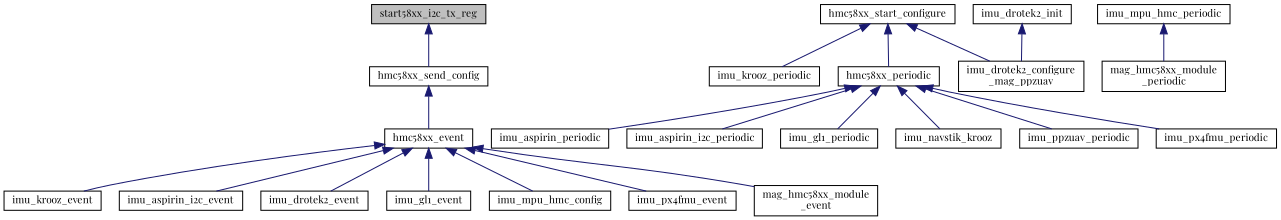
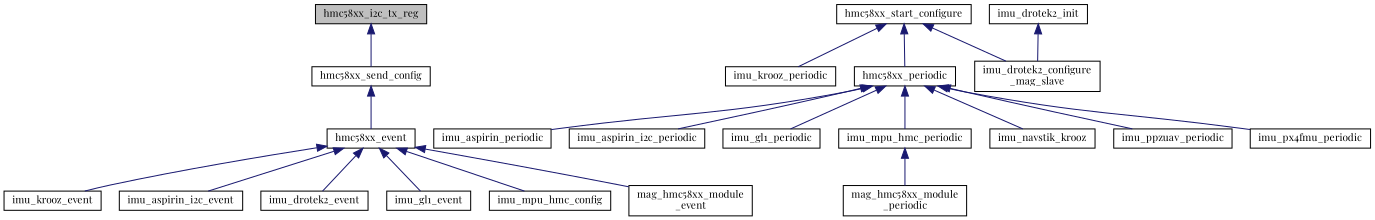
node "start58xx_i2c_tx_reg": label "start58xx_i2c_tx_reg" -> "hmc58xx_i2c_tx_reg"
node "imu_drotek2_configure _mag_ppzuav": label "imu_drotek2_configure _mag_ppzuav" -> "imu_drotek2_configure _mag_slave"
edge "imu_mpu_hmc_periodic" -> "hmc58xx_periodic": added
node "imu_px4fmu_event": removed
